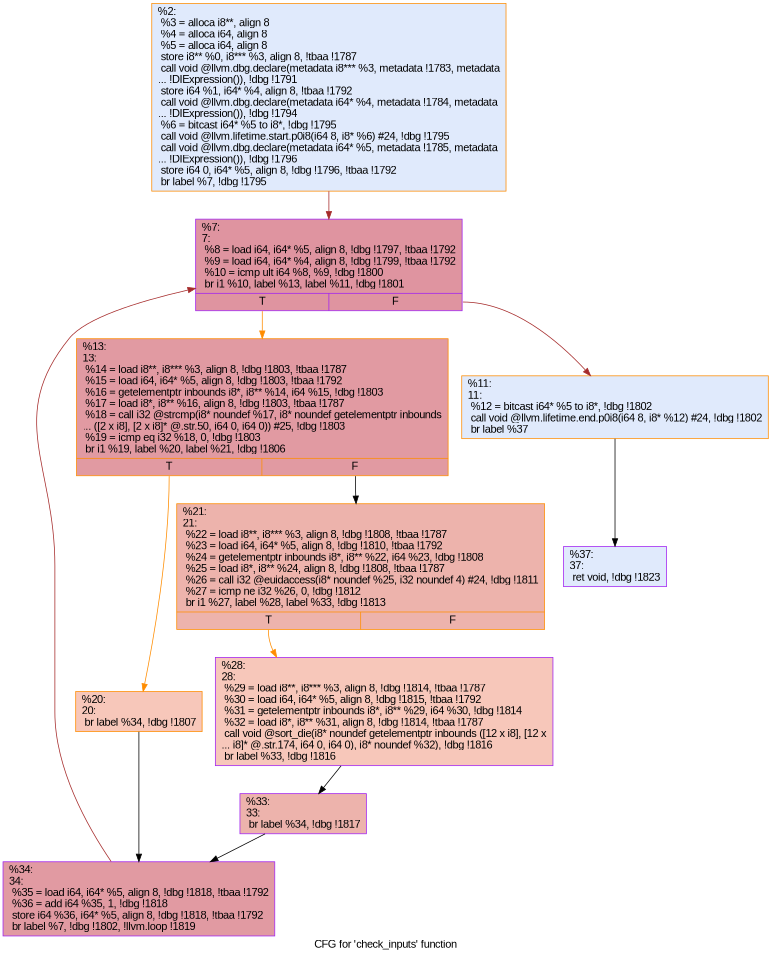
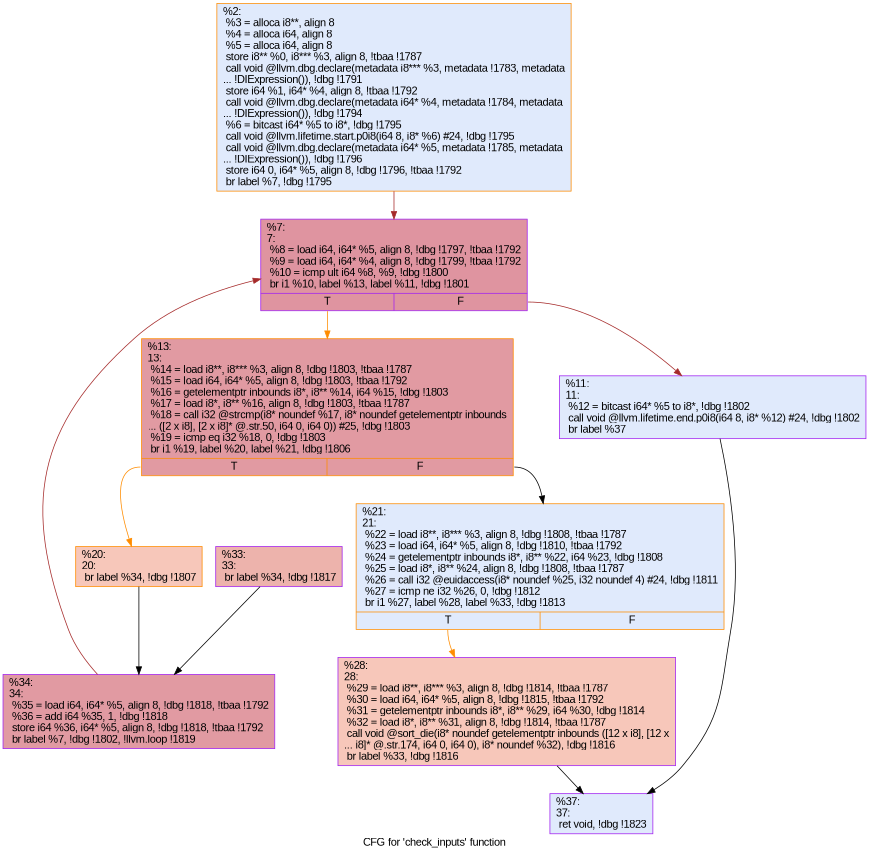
node "%11:": color darkorange -> purple
node "%21:": fillcolor #d6524470 -> #b9d0f970
edge "%28:" -> "%33:": now "%28:" -> "%37:"
